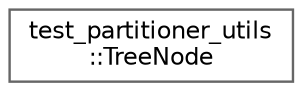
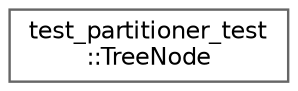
node "test_partitioner_utils ::TreeNode": label "test_partitioner_utils ::TreeNode" -> "test_partitioner_test ::TreeNode"
